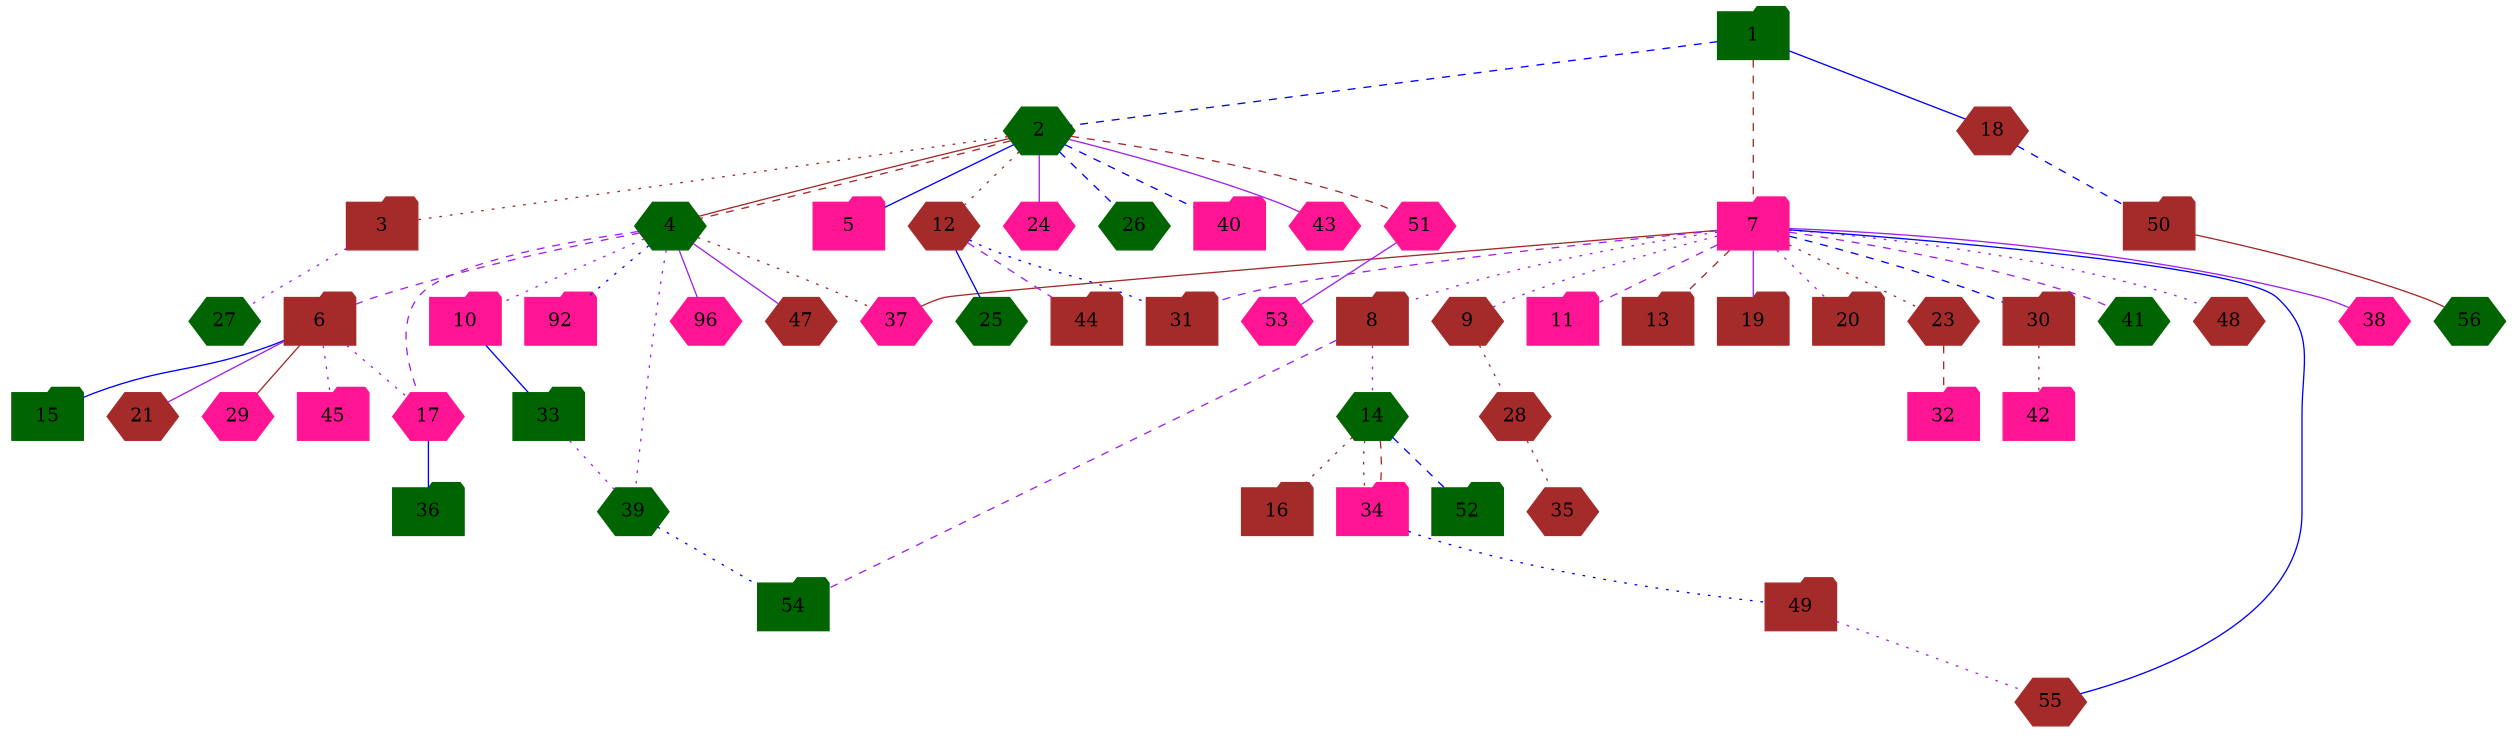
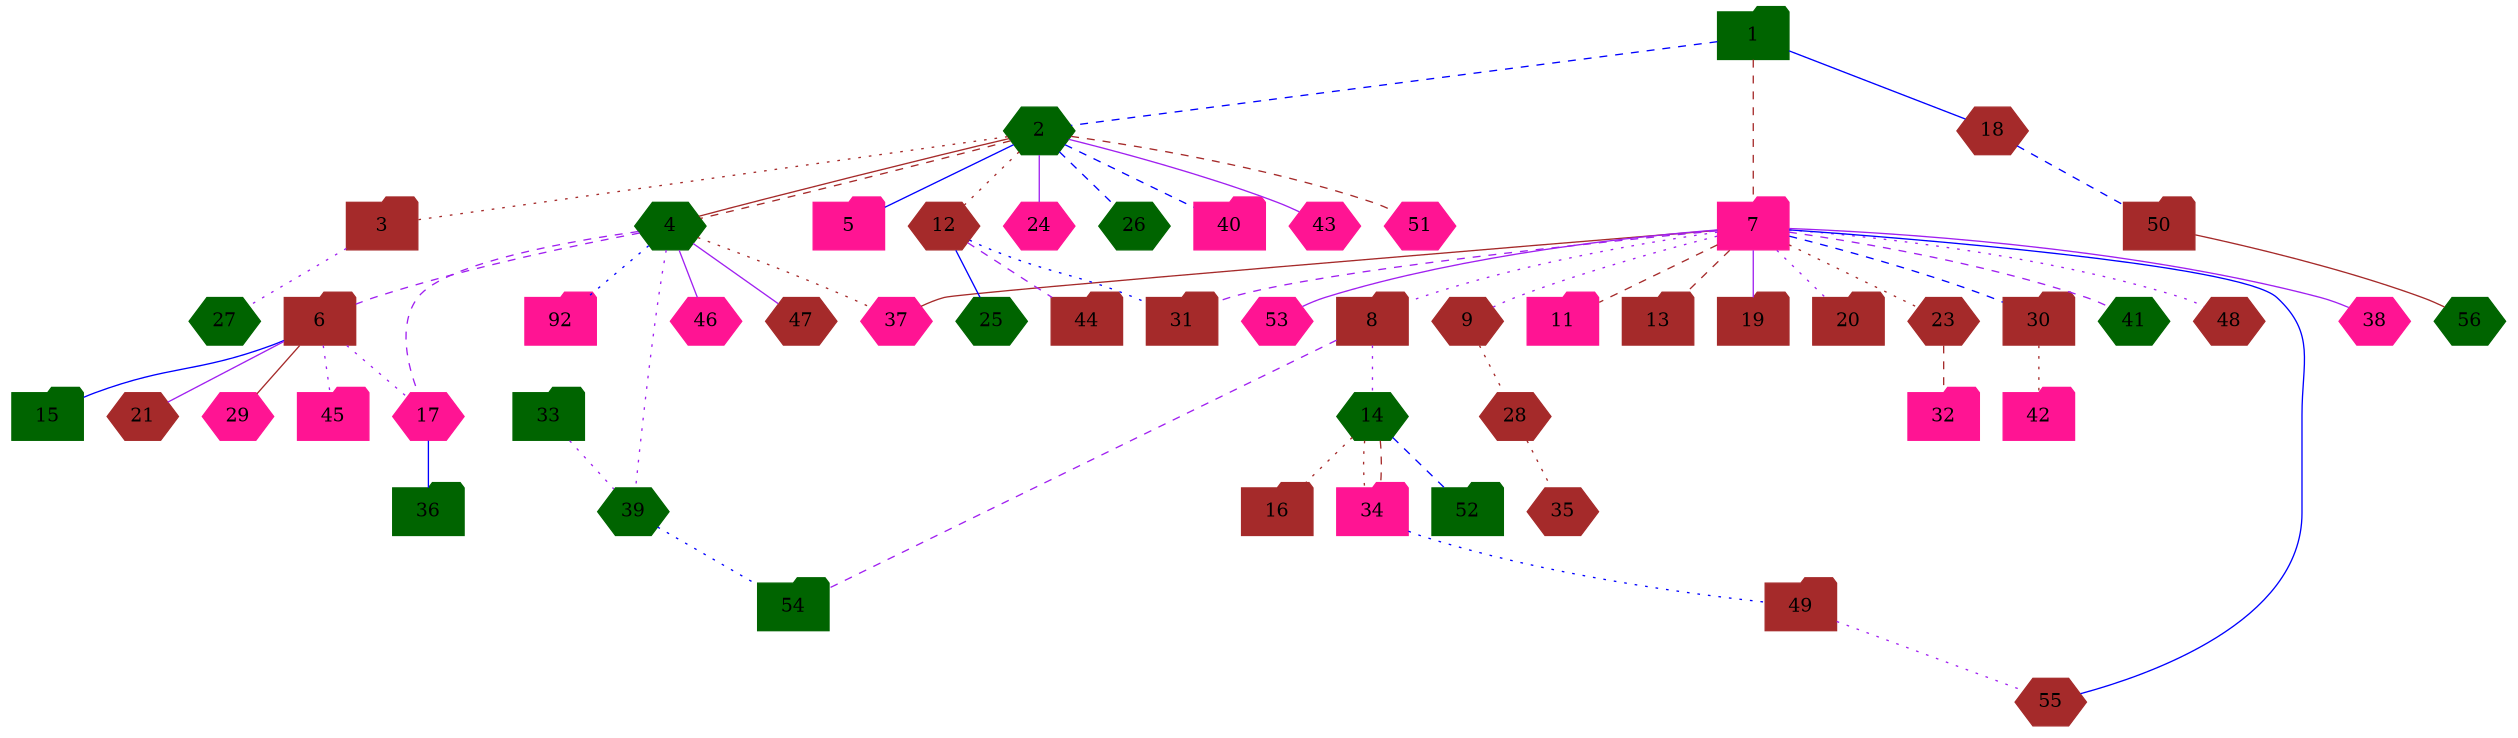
edge "7" -- "11": color purple -> brown
edge "51" -- "53": now "7" -- "53"
node "10": removed
node "96": label "96" -> "46"
